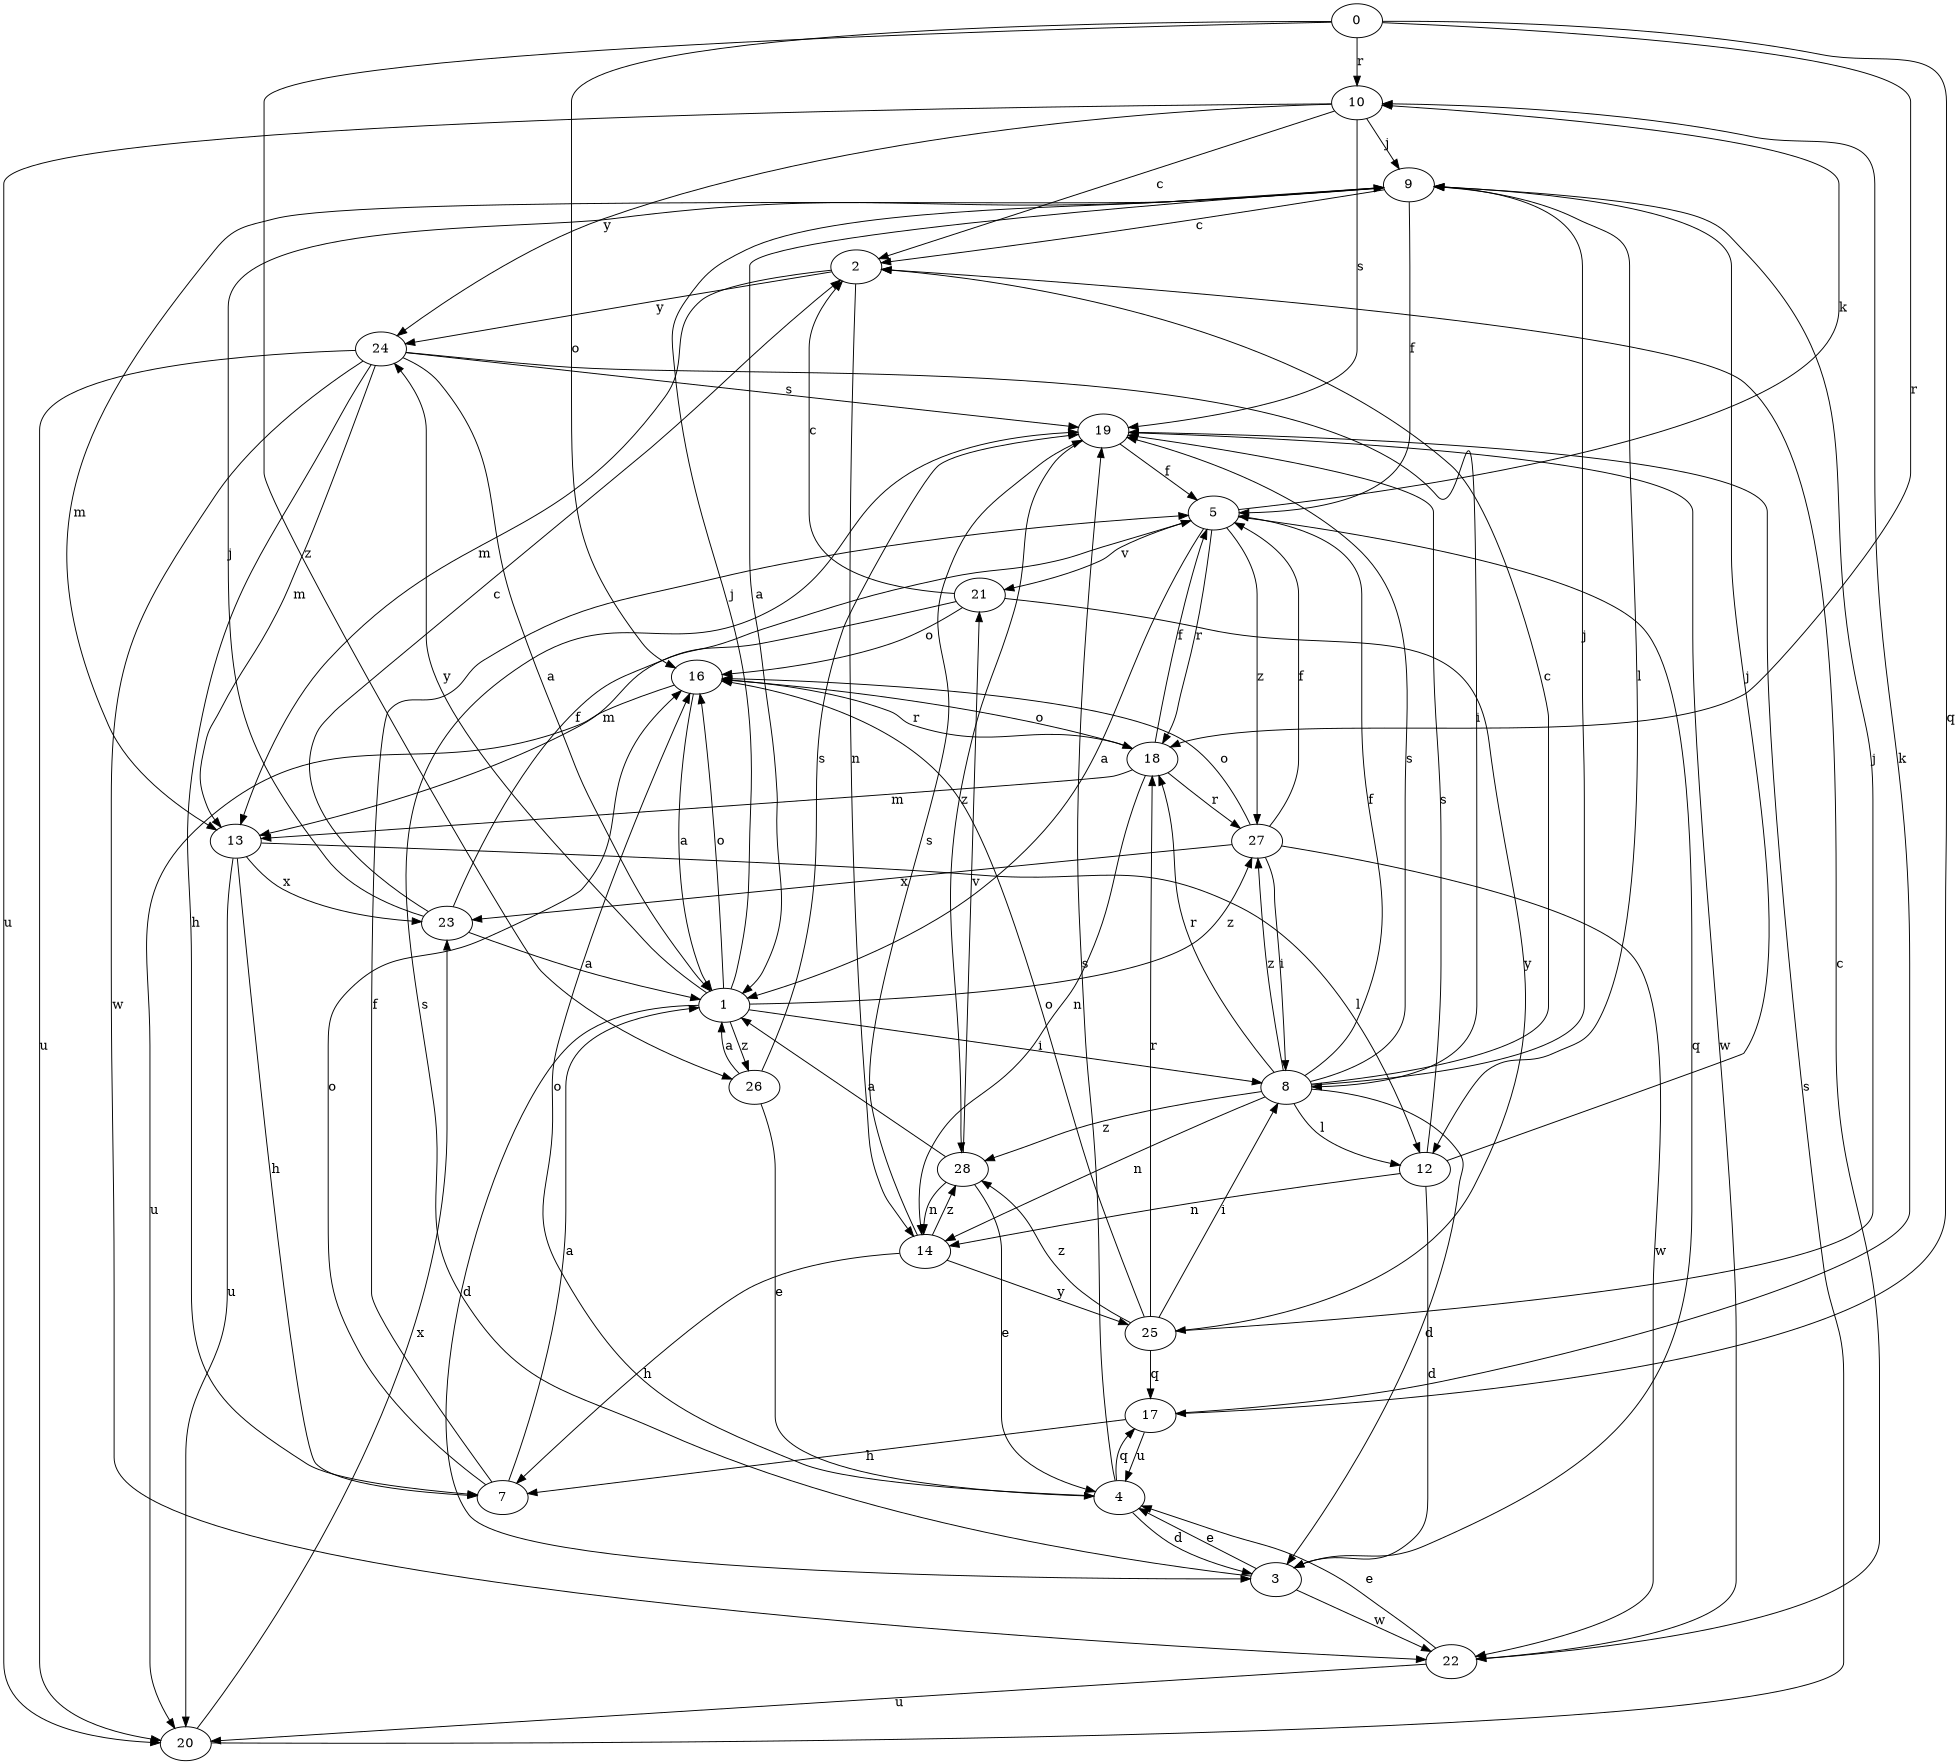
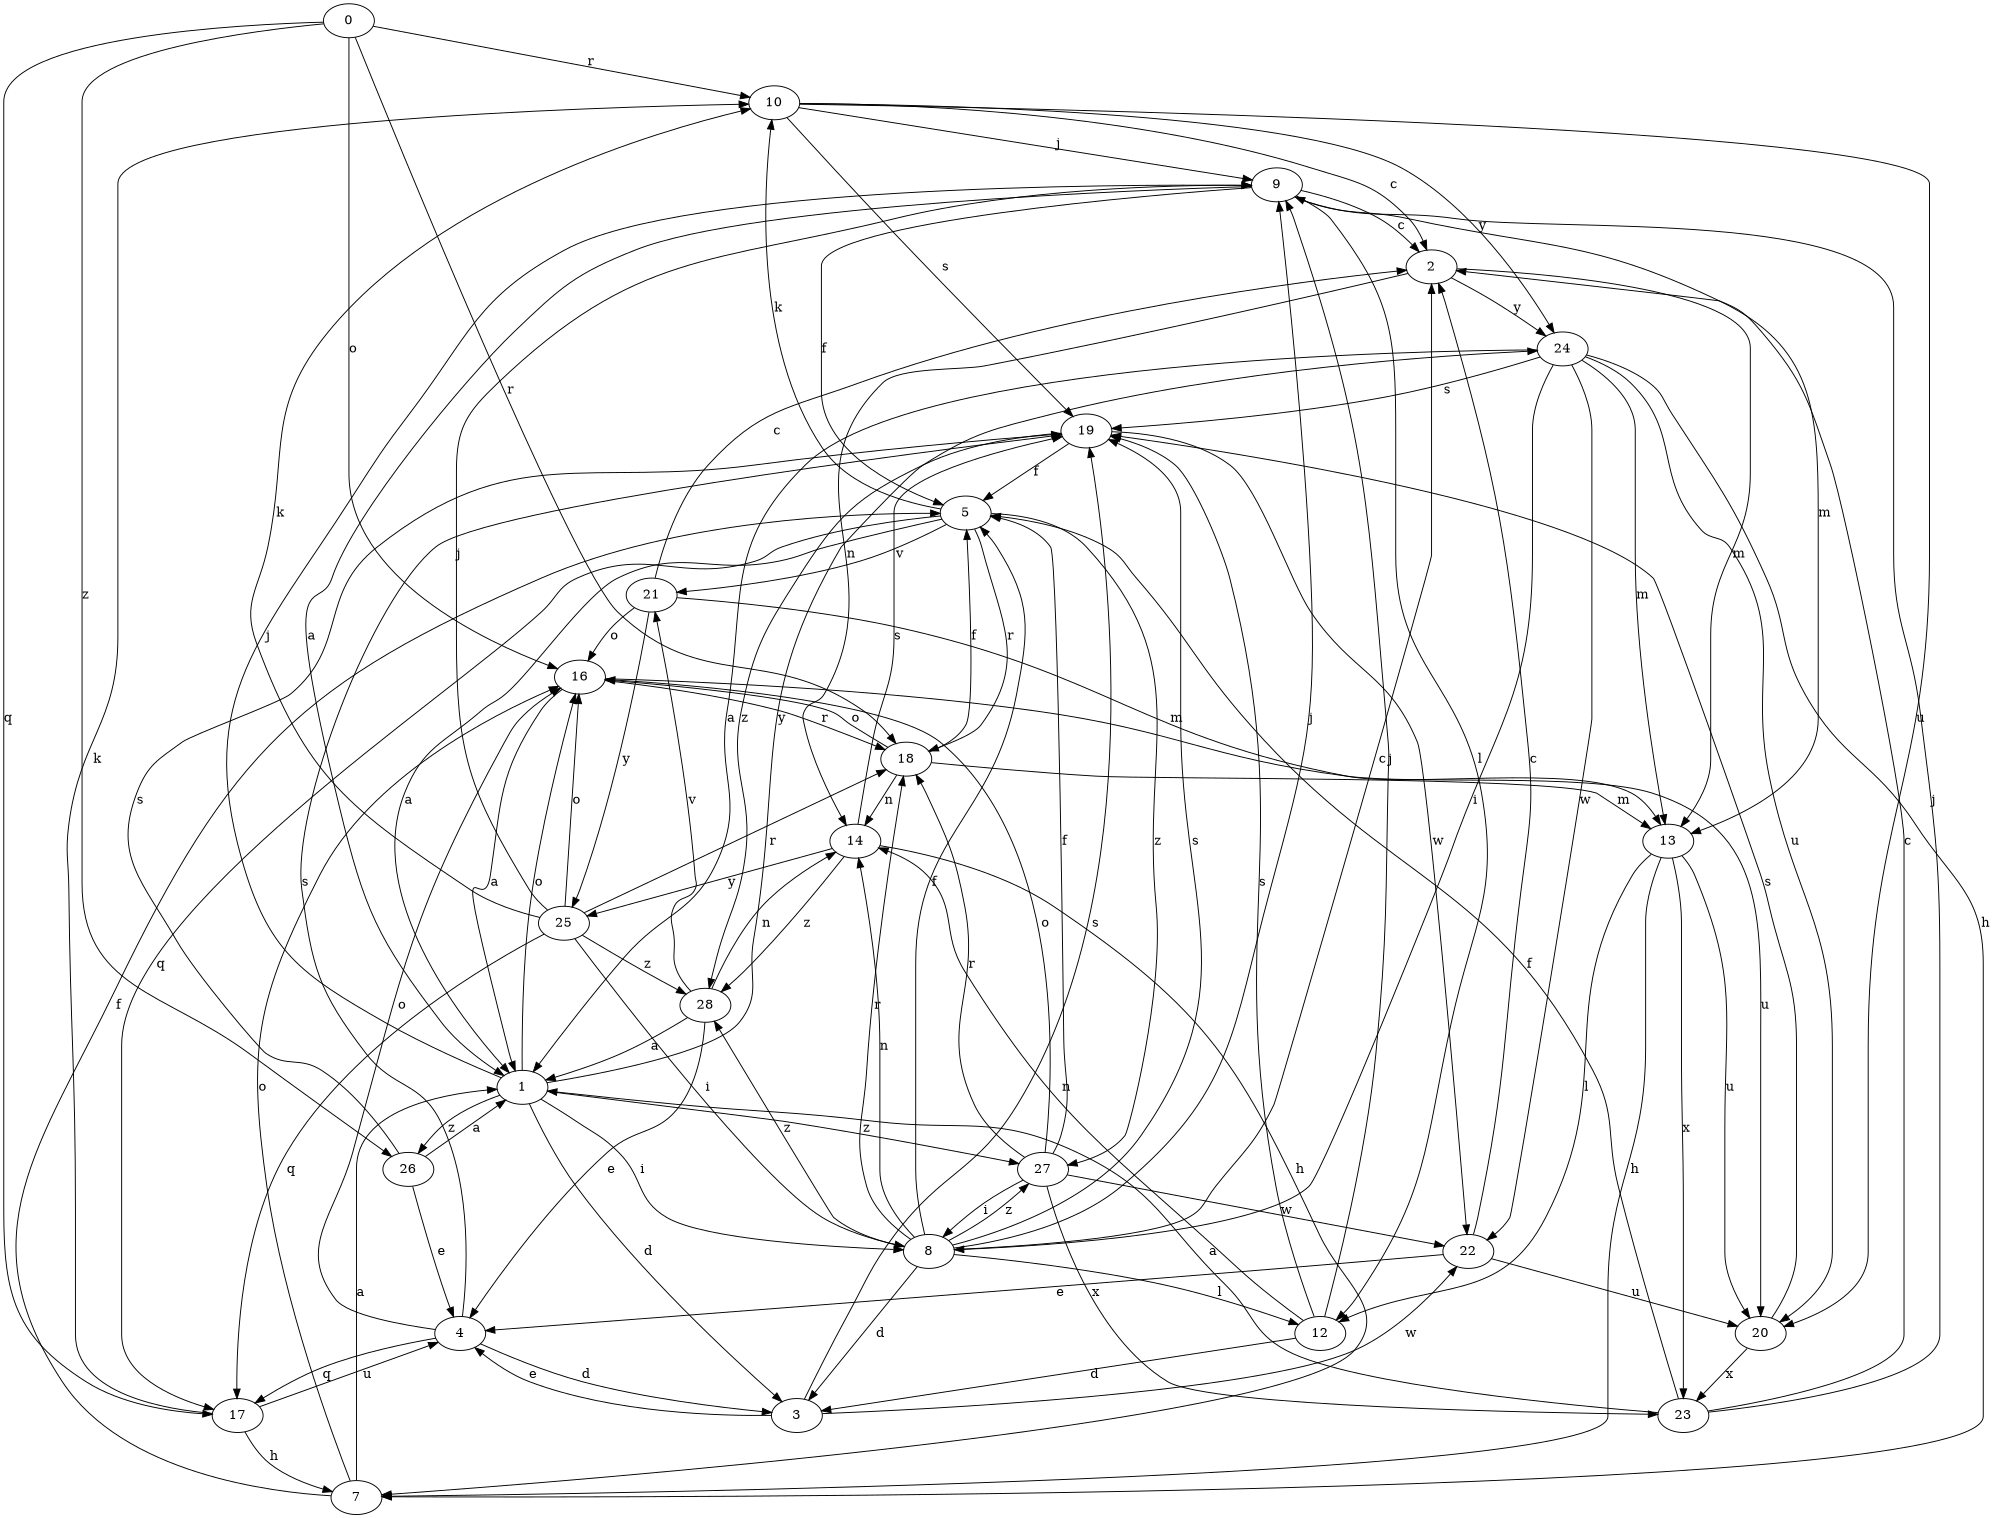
edge "25" -> "10": added, label "k"
edge "18" -> "27": reversed
edge "5" -> "3": now "5" -> "17"
